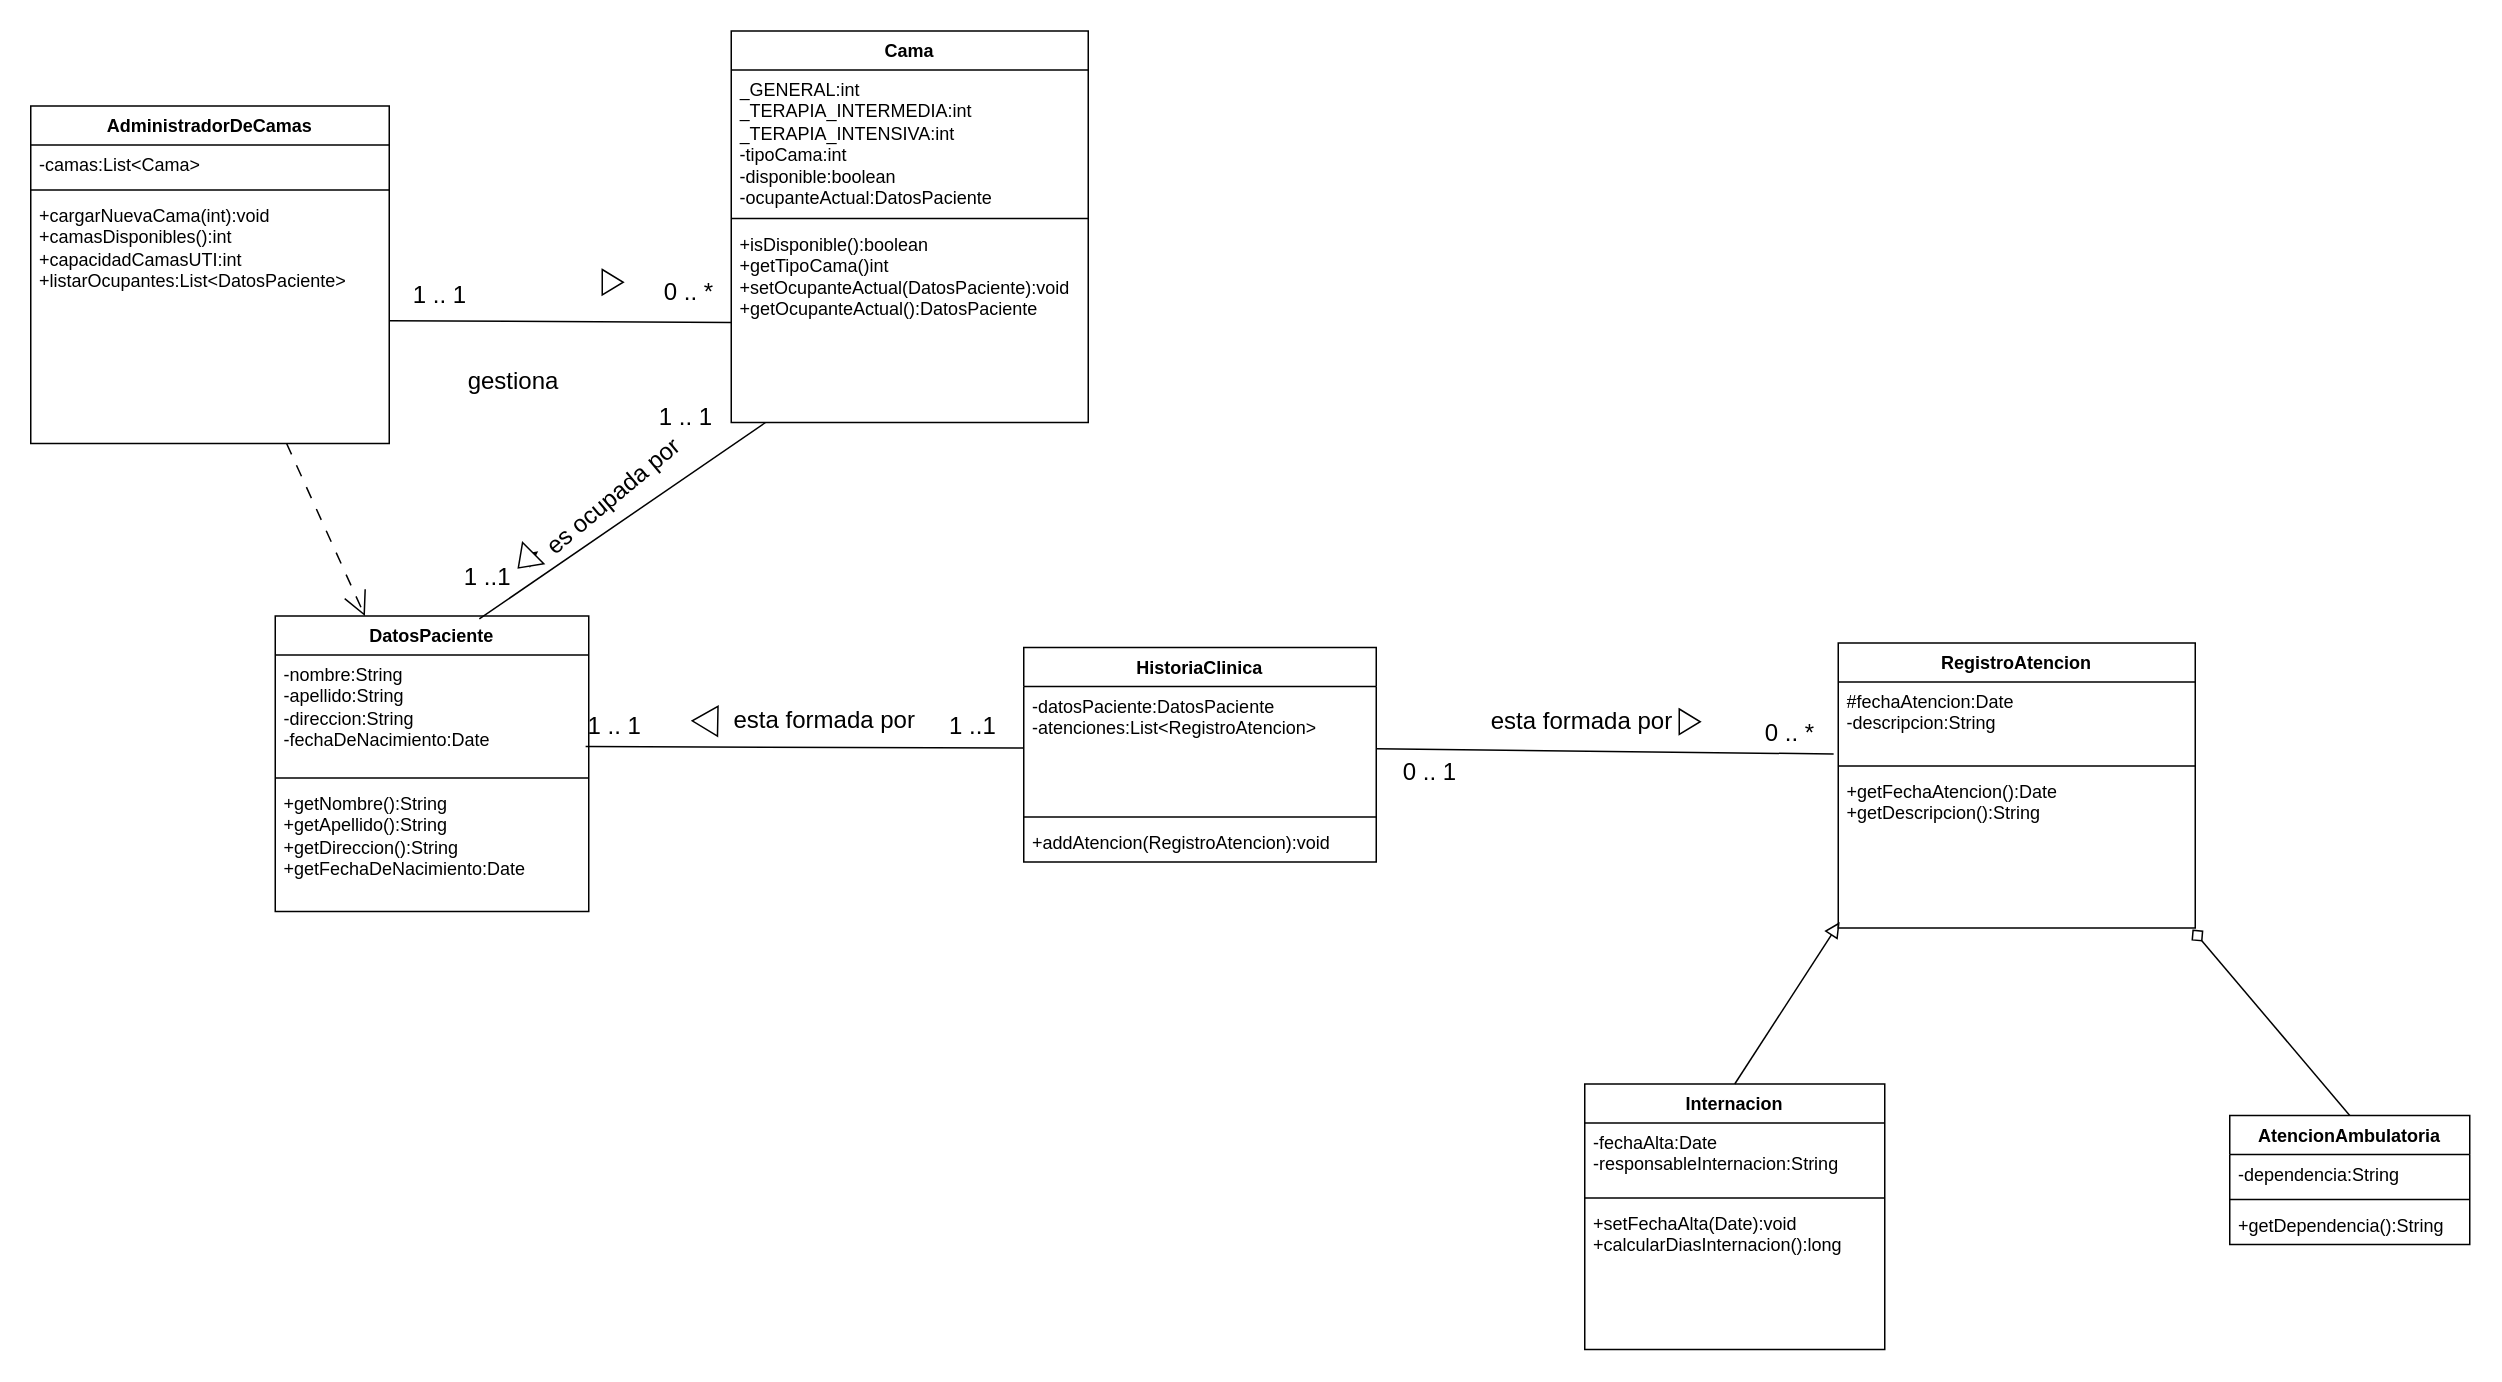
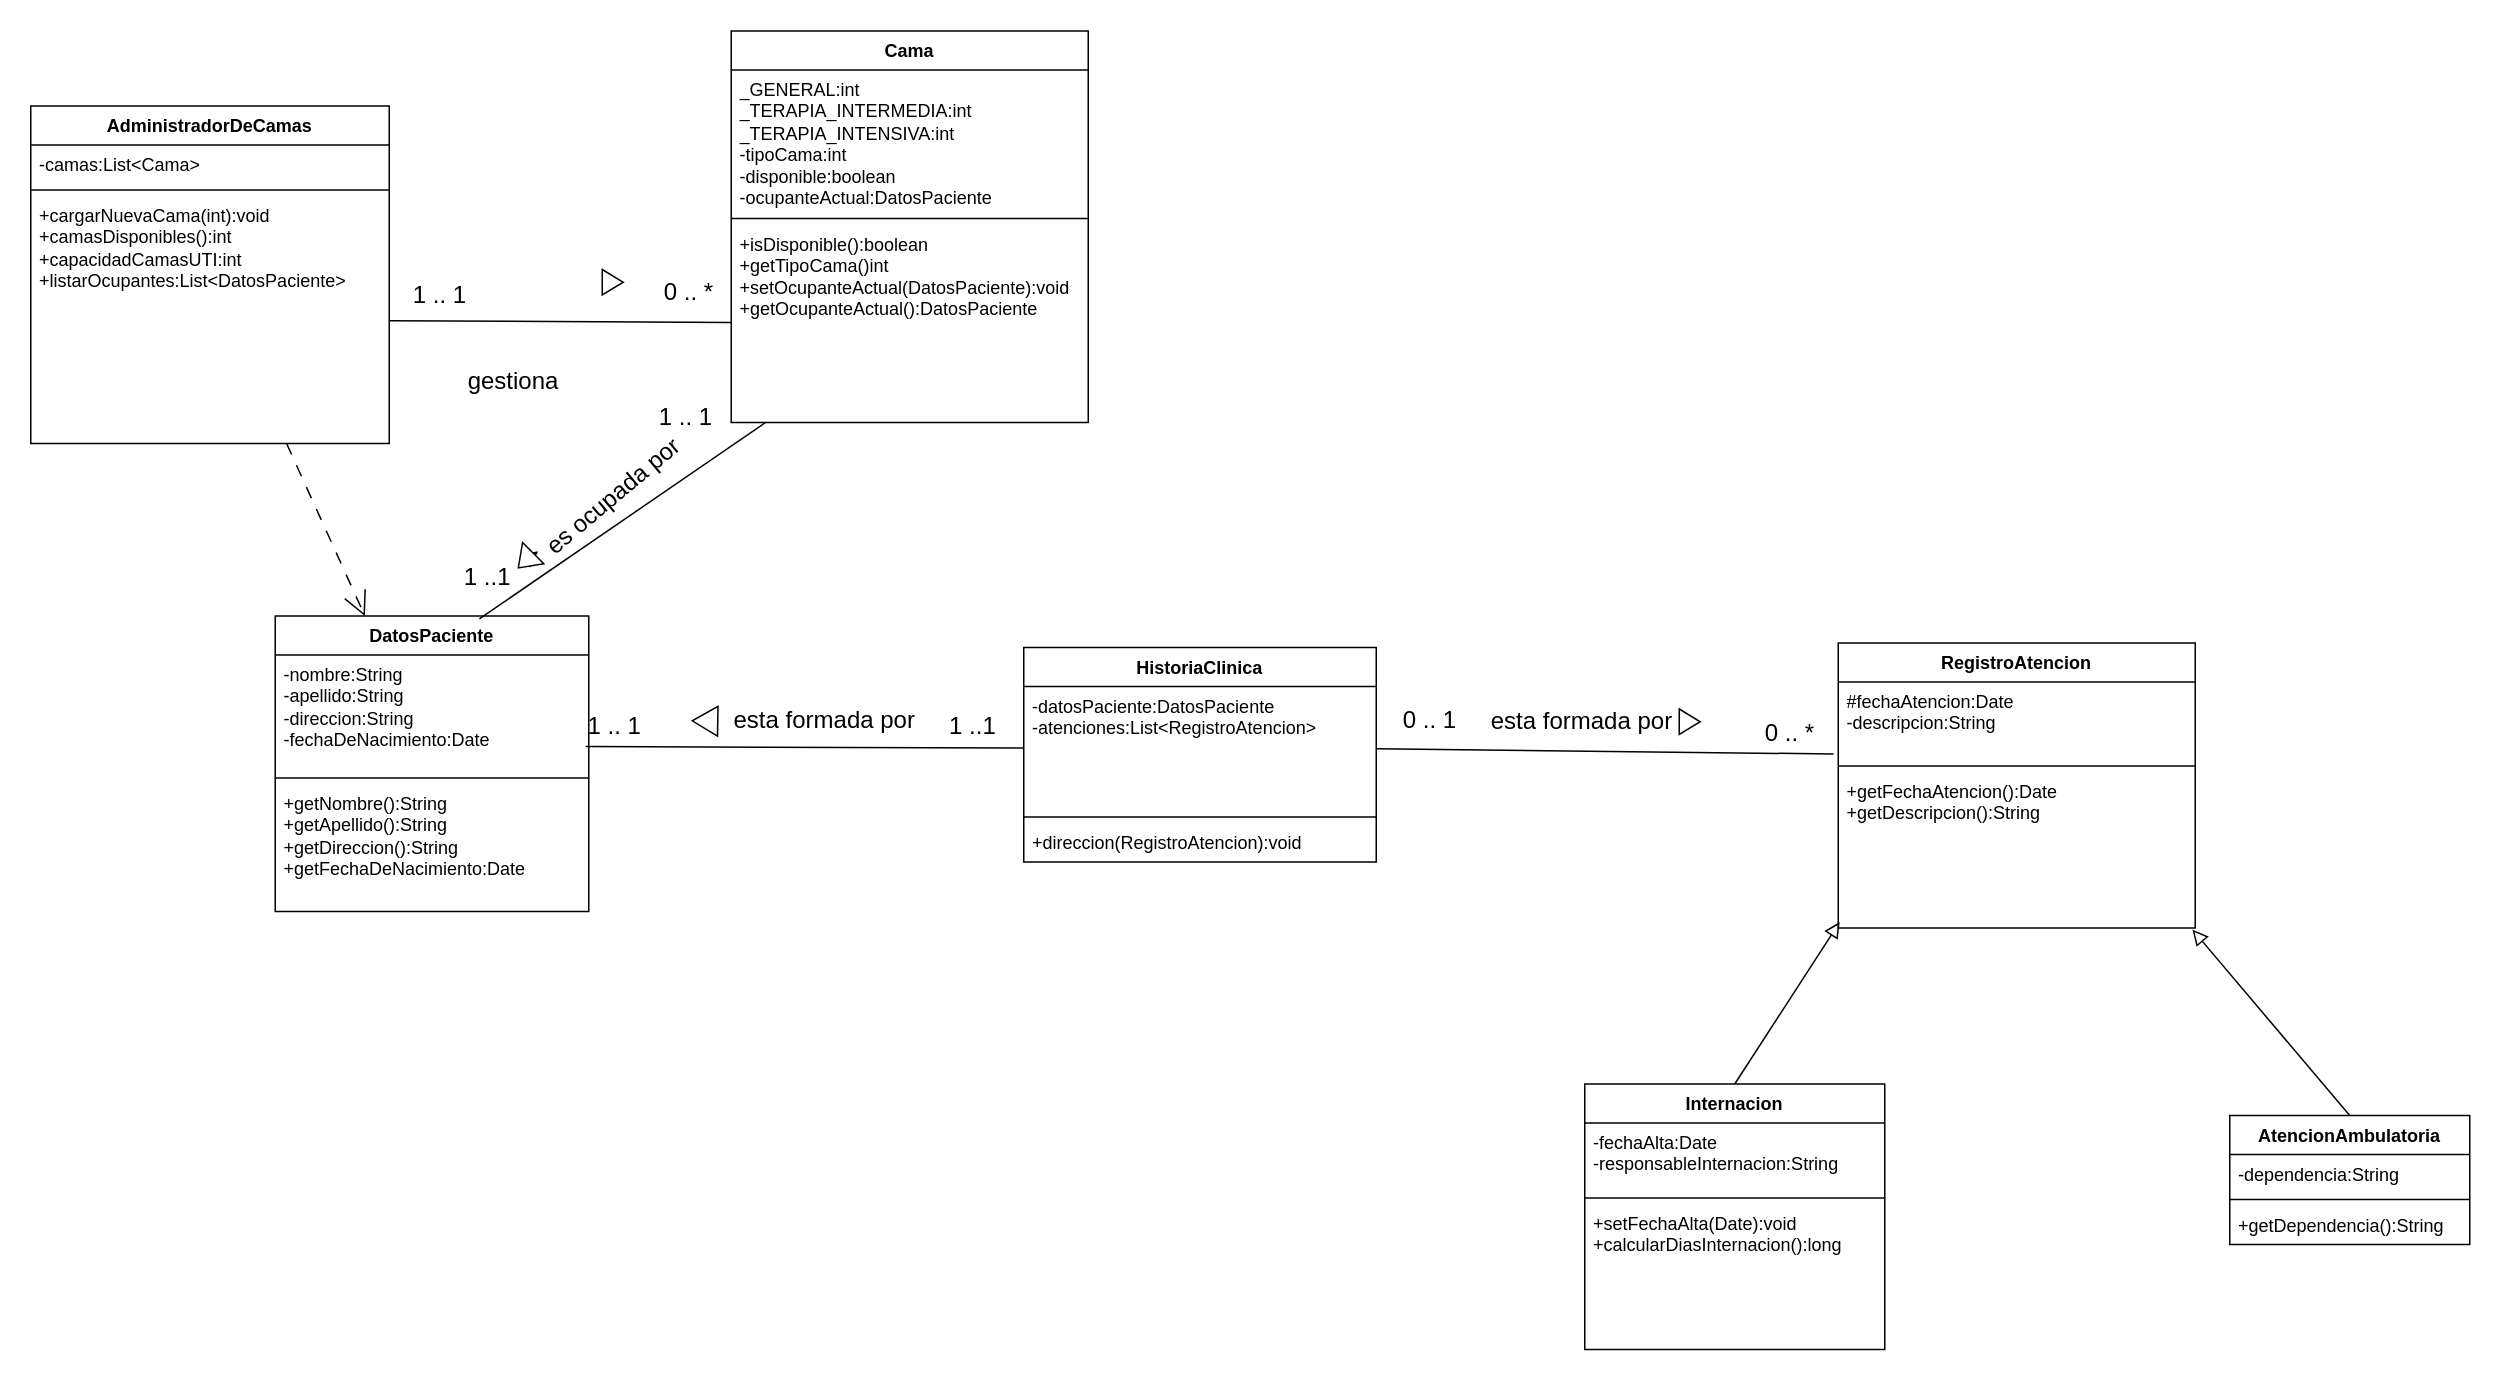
node "0 .. 1": moved (1430, 772) -> (1430, 719)
node "+addAtencion(RegistroAtencion):void": label "+addAtencion(RegistroAtencion):void" -> "+direccion(RegistroAtencion):void"
edge "AtencionAmbulatoria" -> "+getFechaAtencion():Date +getDescripcion():String": arrowhead diamond -> block
